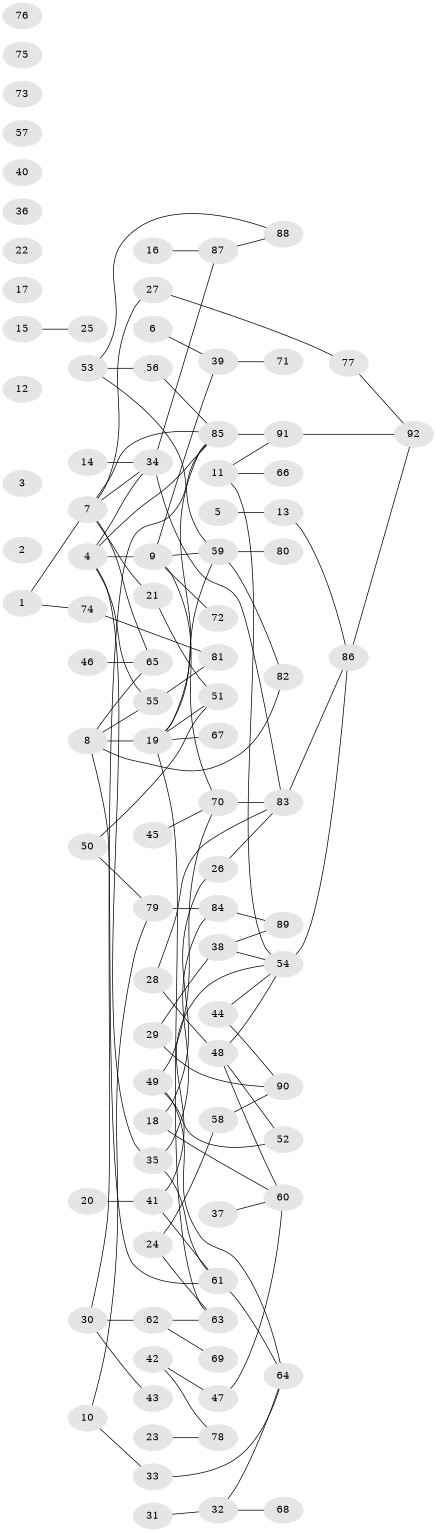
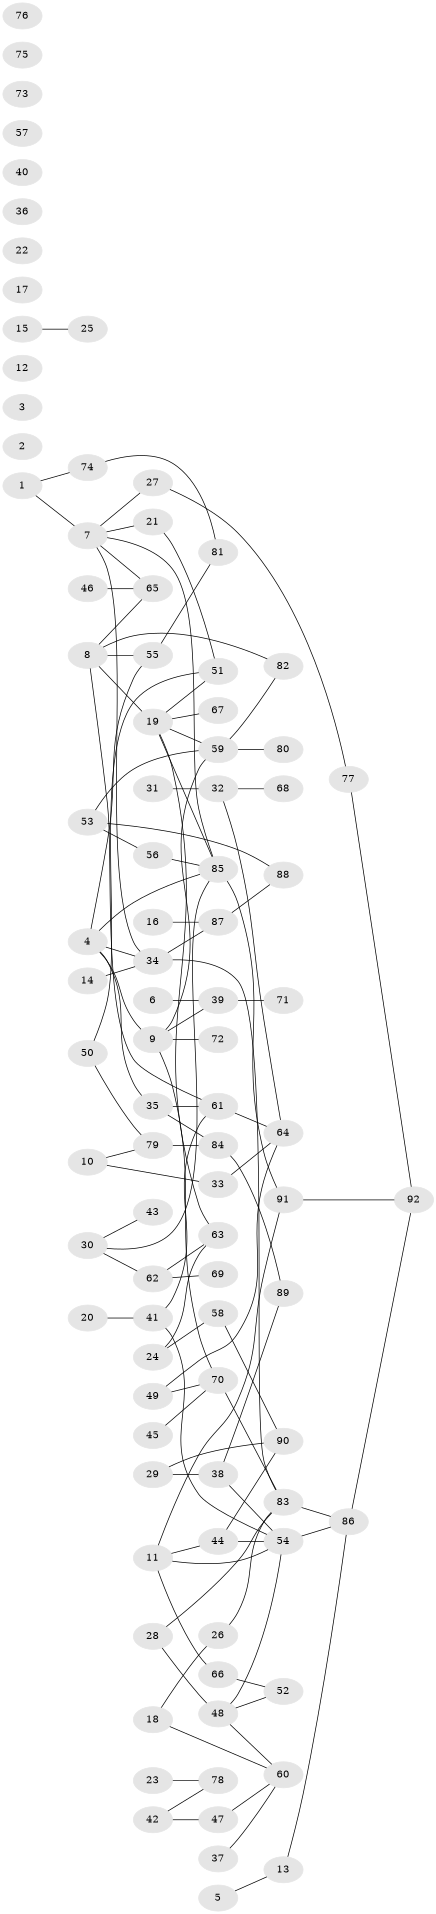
edge "49" -- "52": now "66" -- "52"
edge "44" -- "11": added
